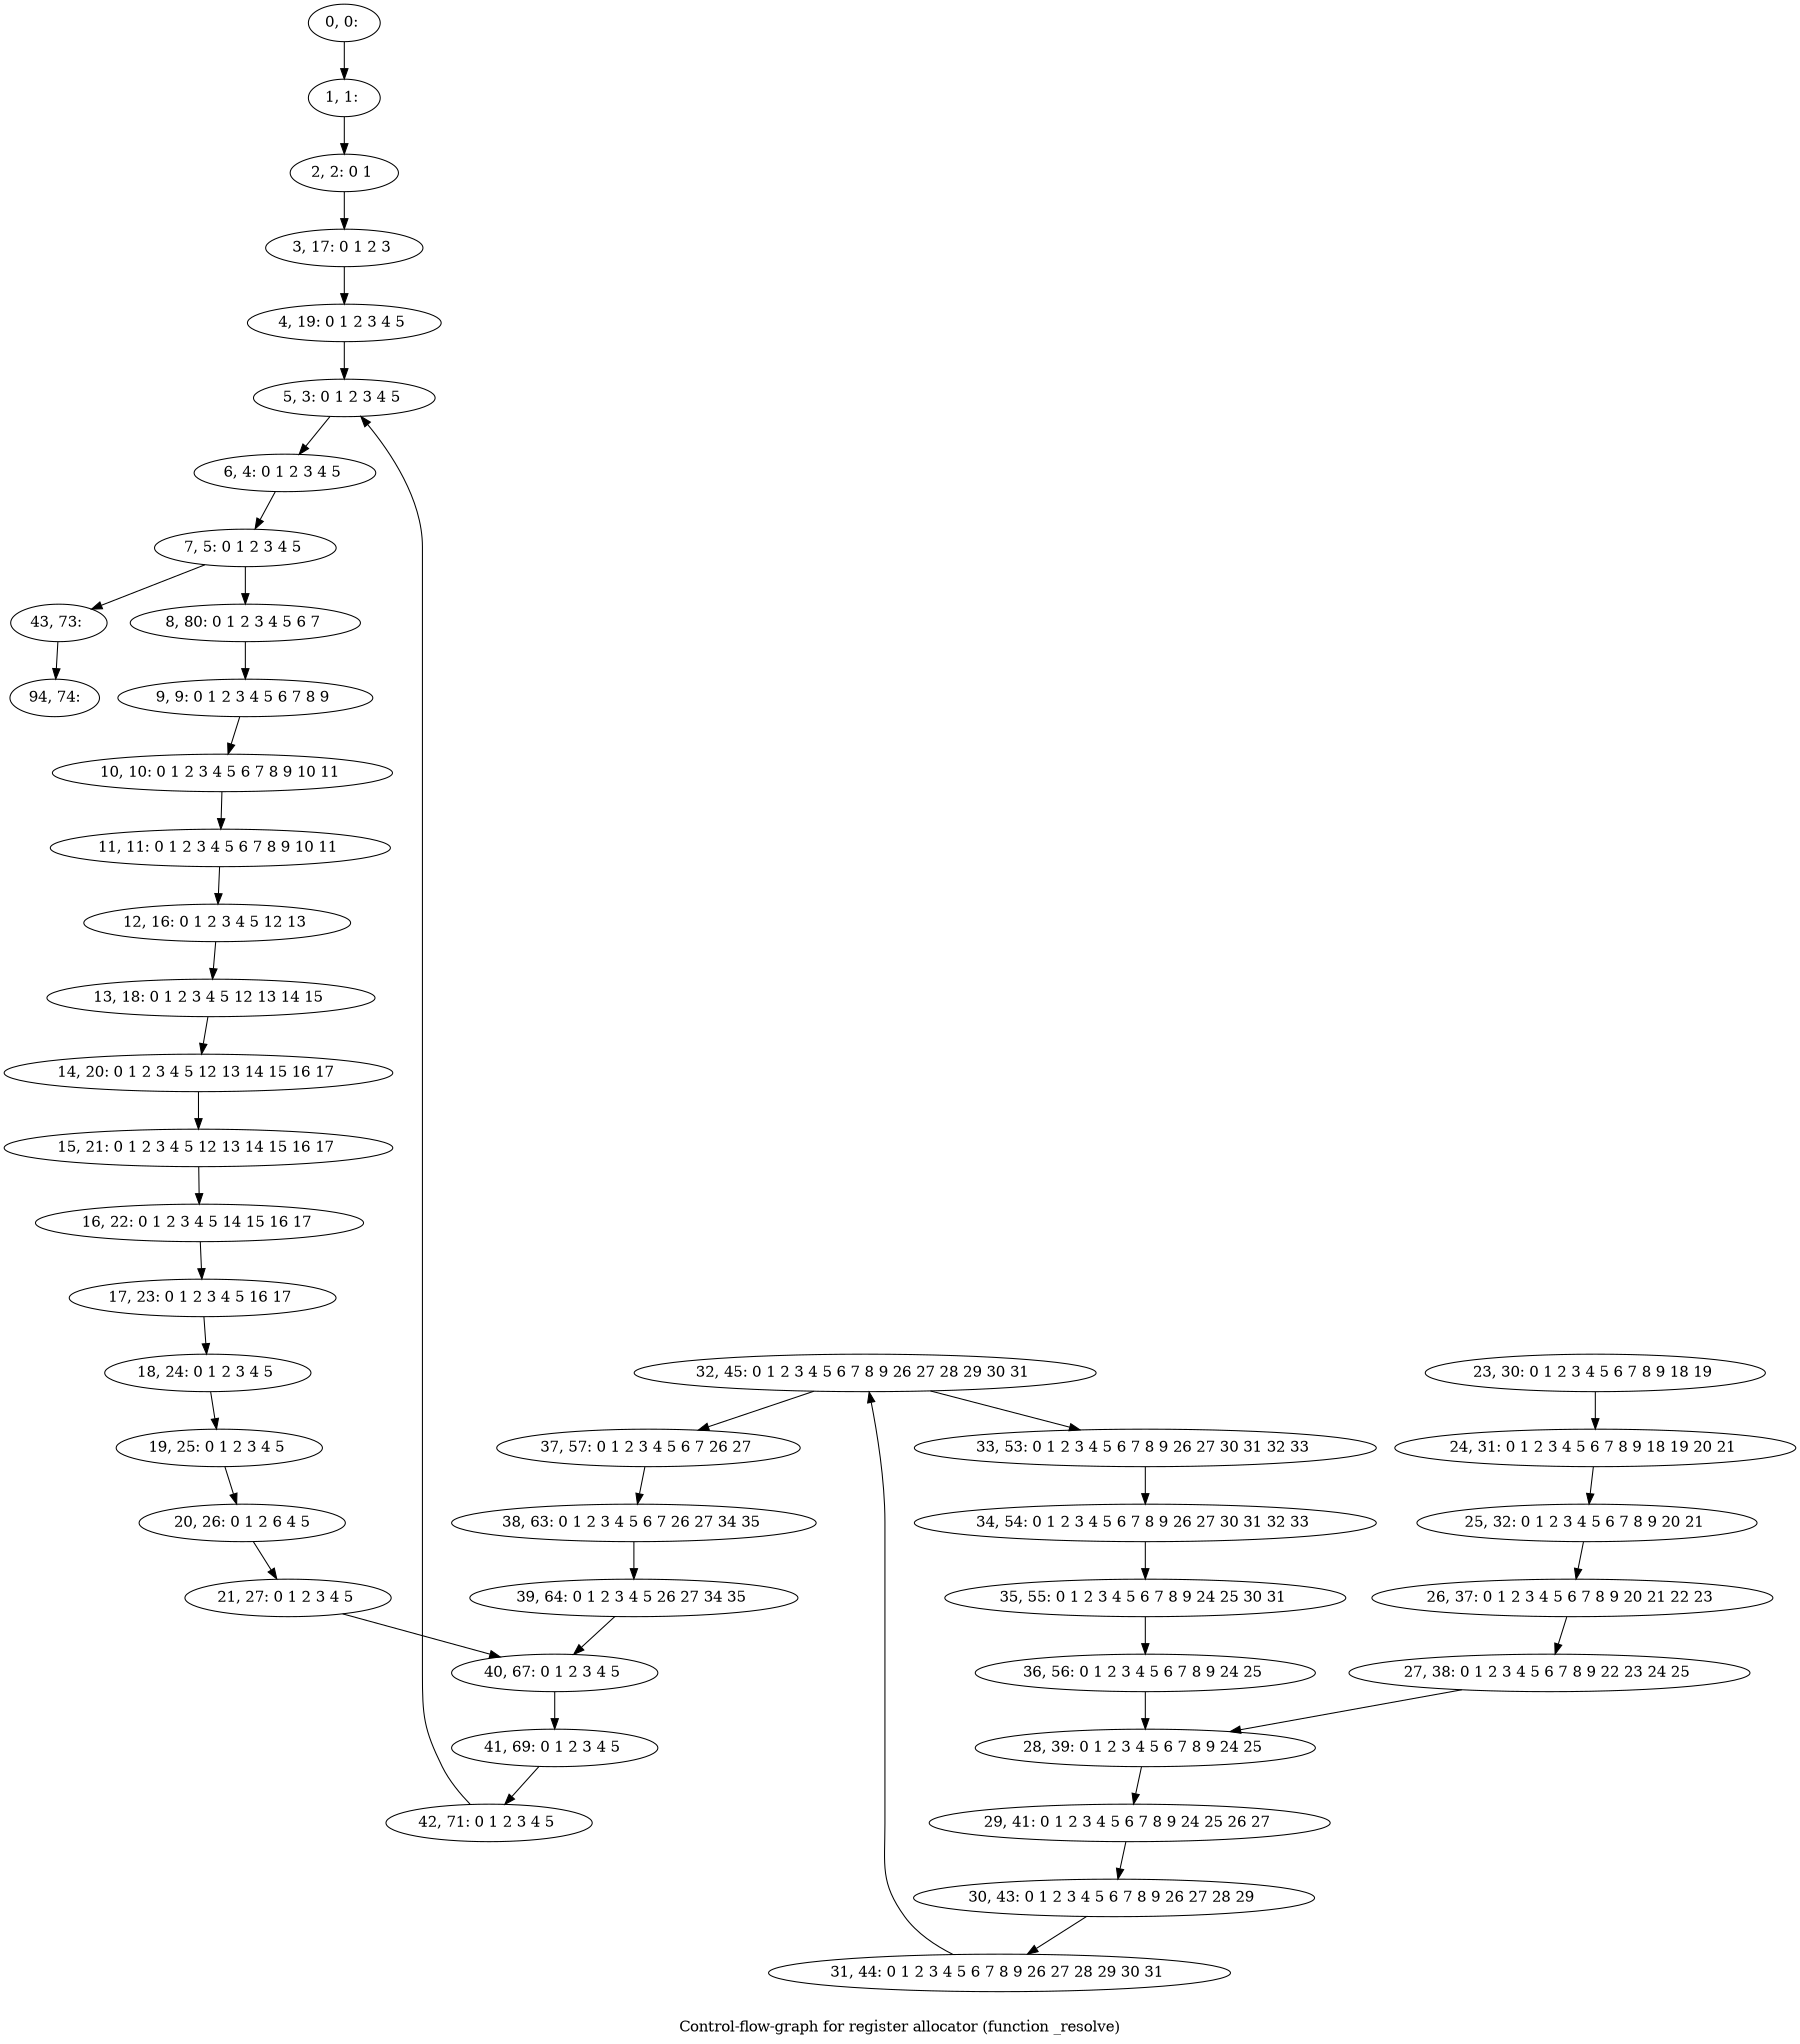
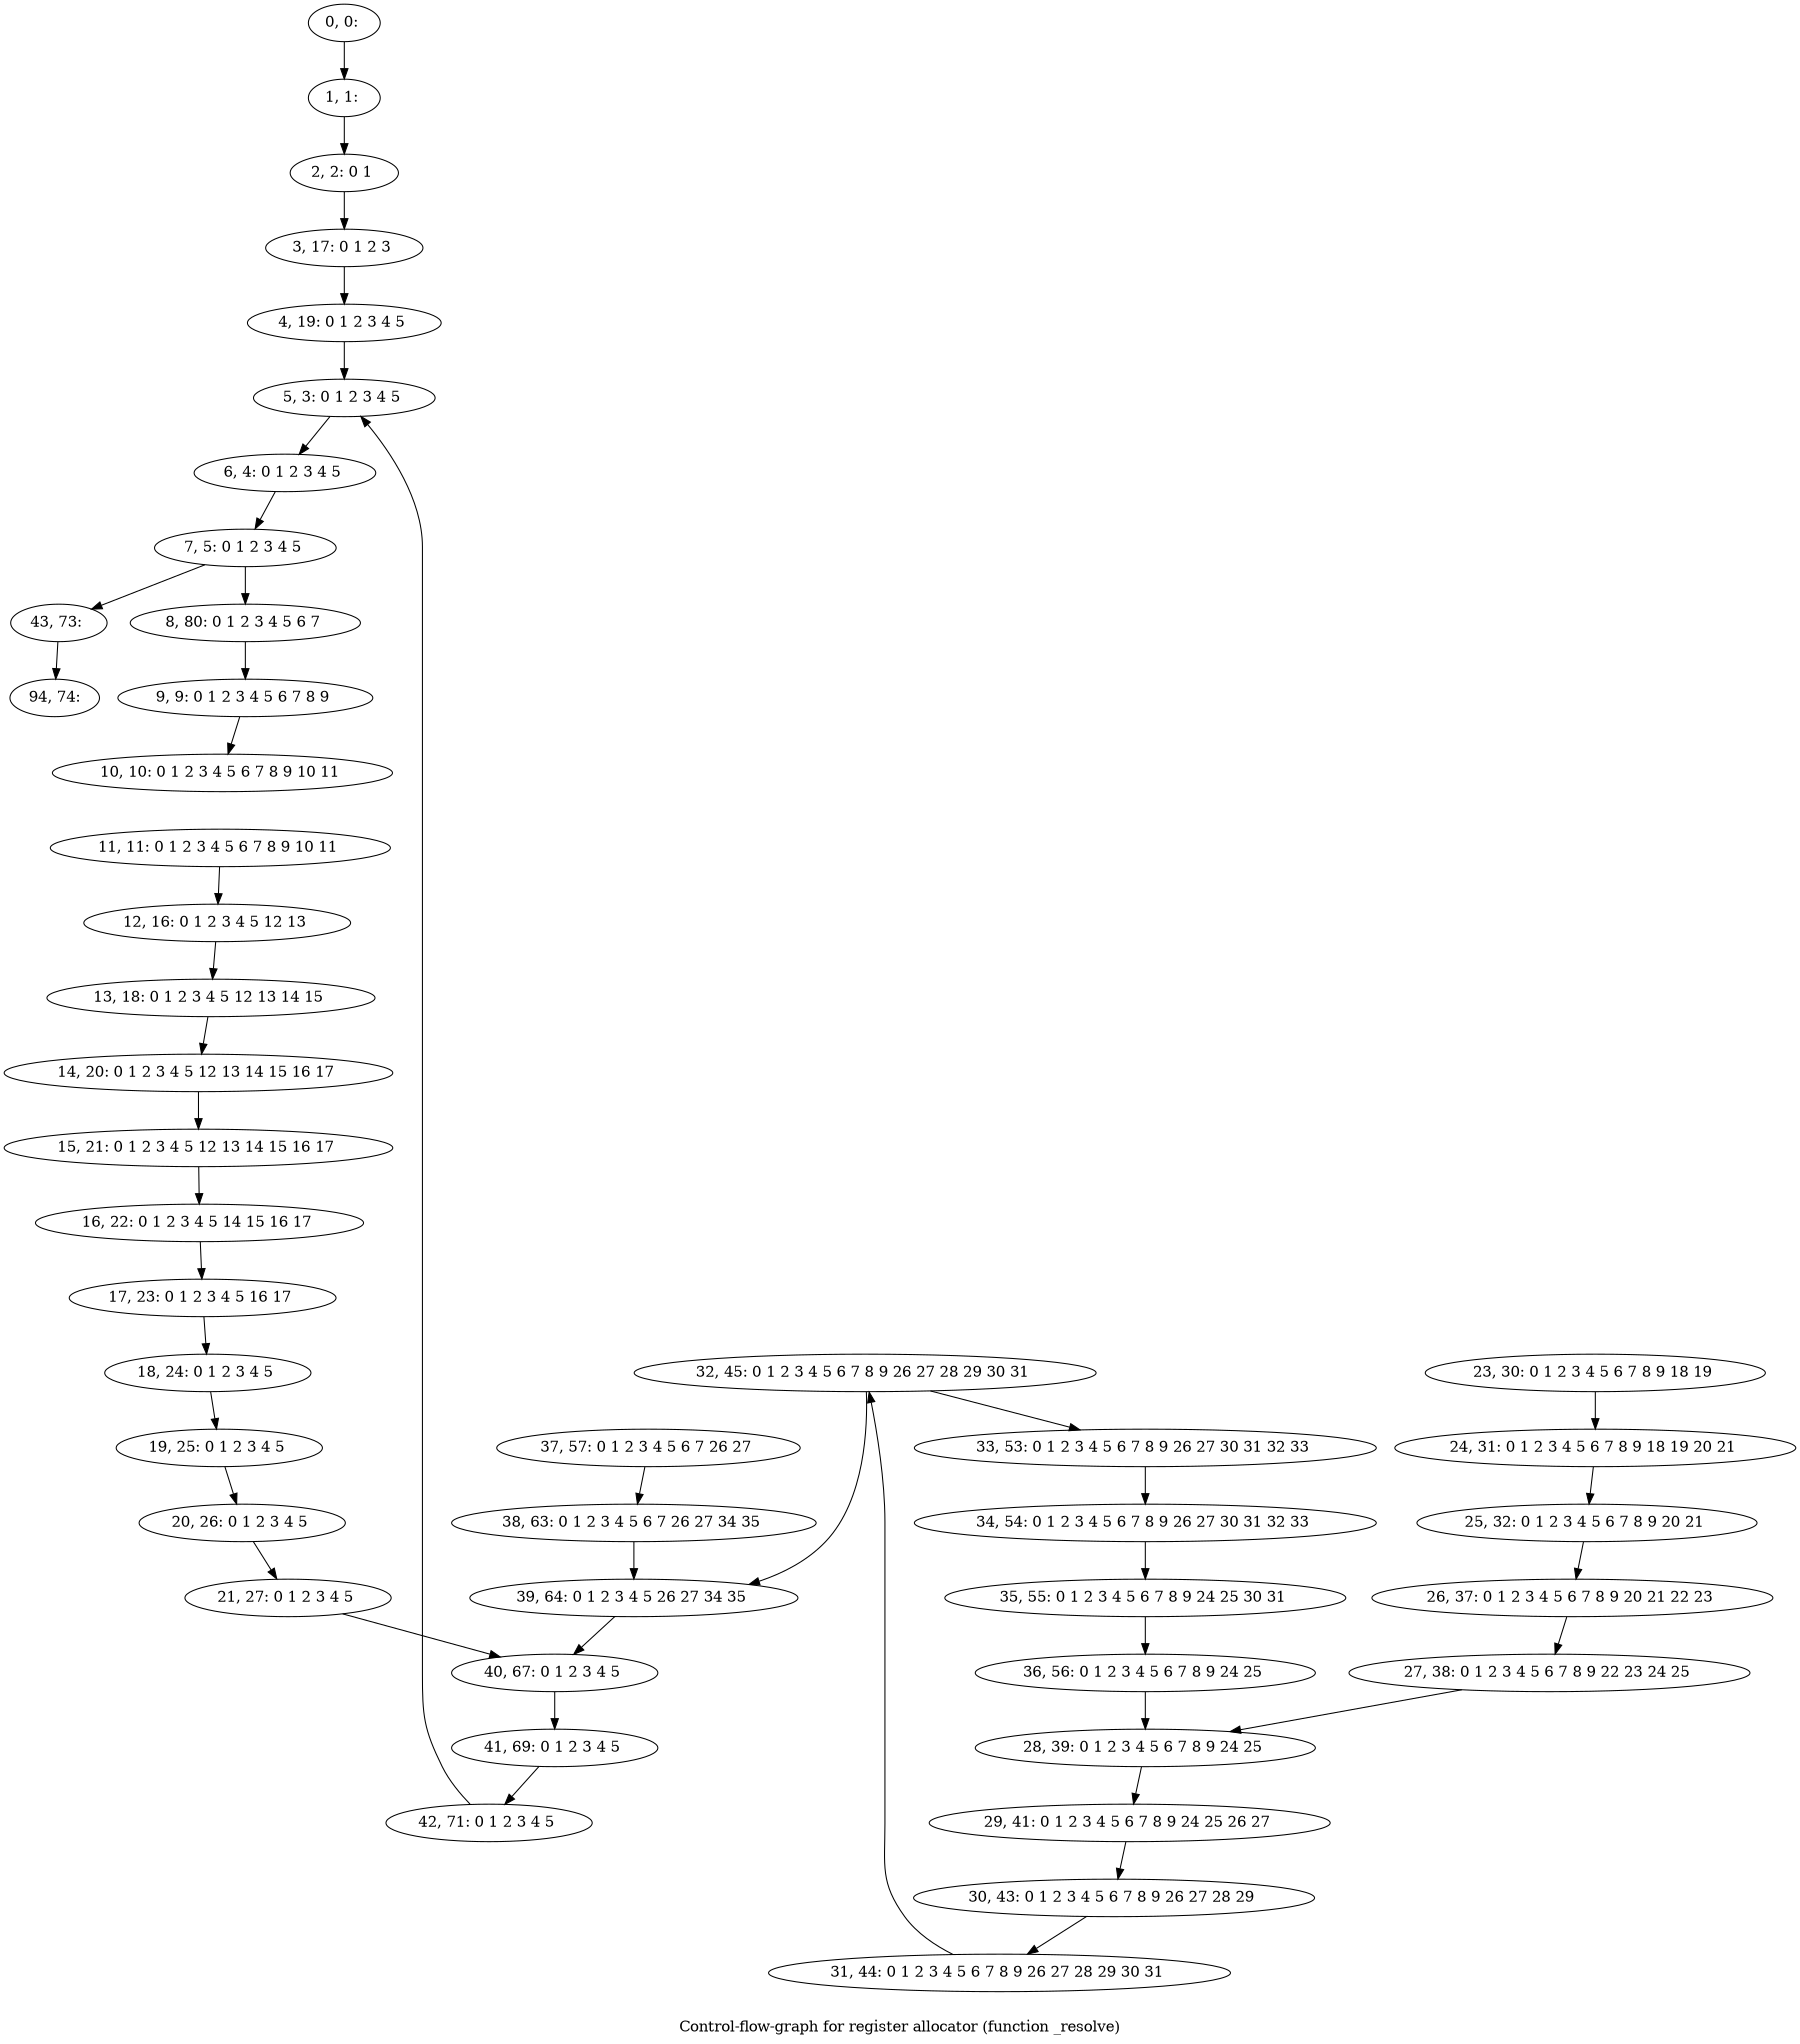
edge "10, 10: 0 1 2 3 4 5 6 7 8 9 10 11" -> "11, 11: 0 1 2 3 4 5 6 7 8 9 10 11": removed
edge "32, 45: 0 1 2 3 4 5 6 7 8 9 26 27 28 29 30 31" -> "37, 57: 0 1 2 3 4 5 6 7 26 27": now "32, 45: 0 1 2 3 4 5 6 7 8 9 26 27 28 29 30 31" -> "39, 64: 0 1 2 3 4 5 26 27 34 35"
node "20, 26: 0 1 2 6 4 5": label "20, 26: 0 1 2 6 4 5" -> "20, 26: 0 1 2 3 4 5"
